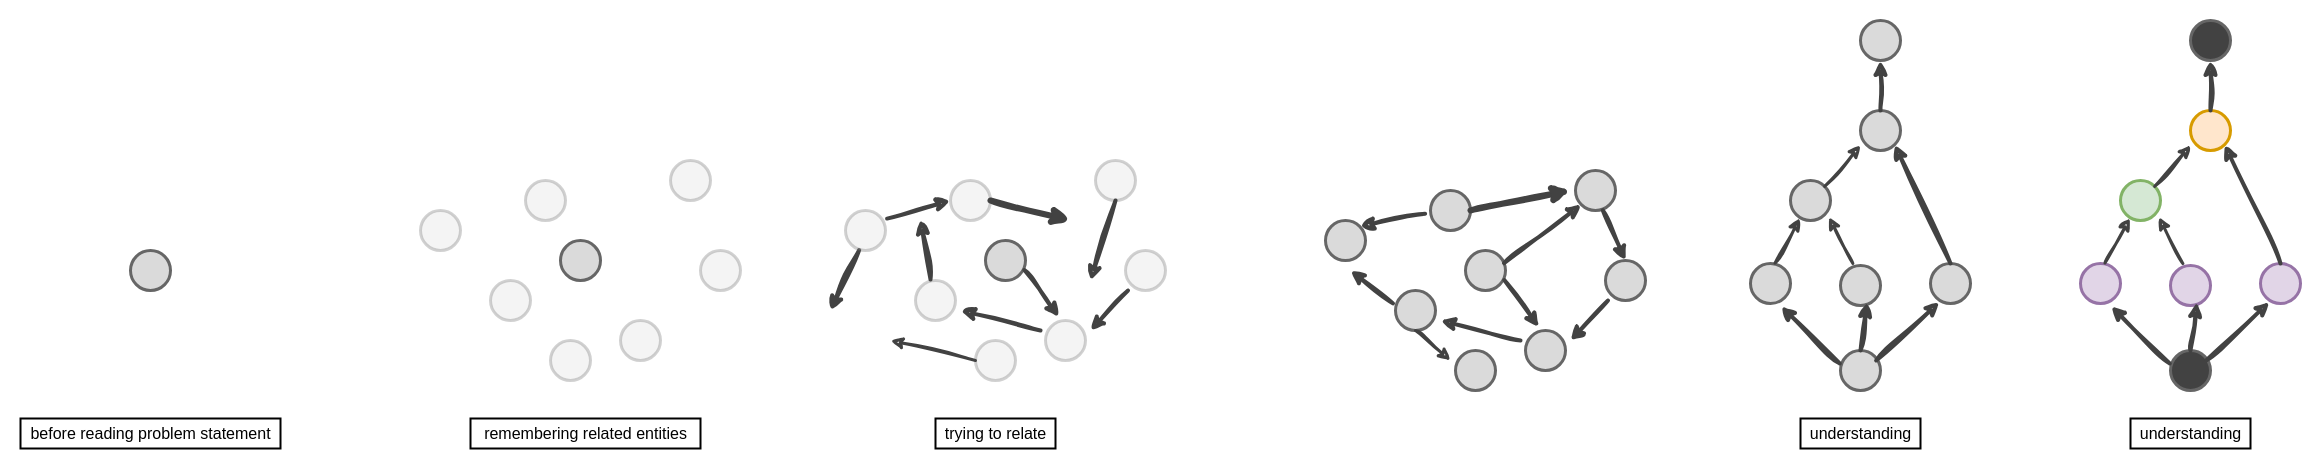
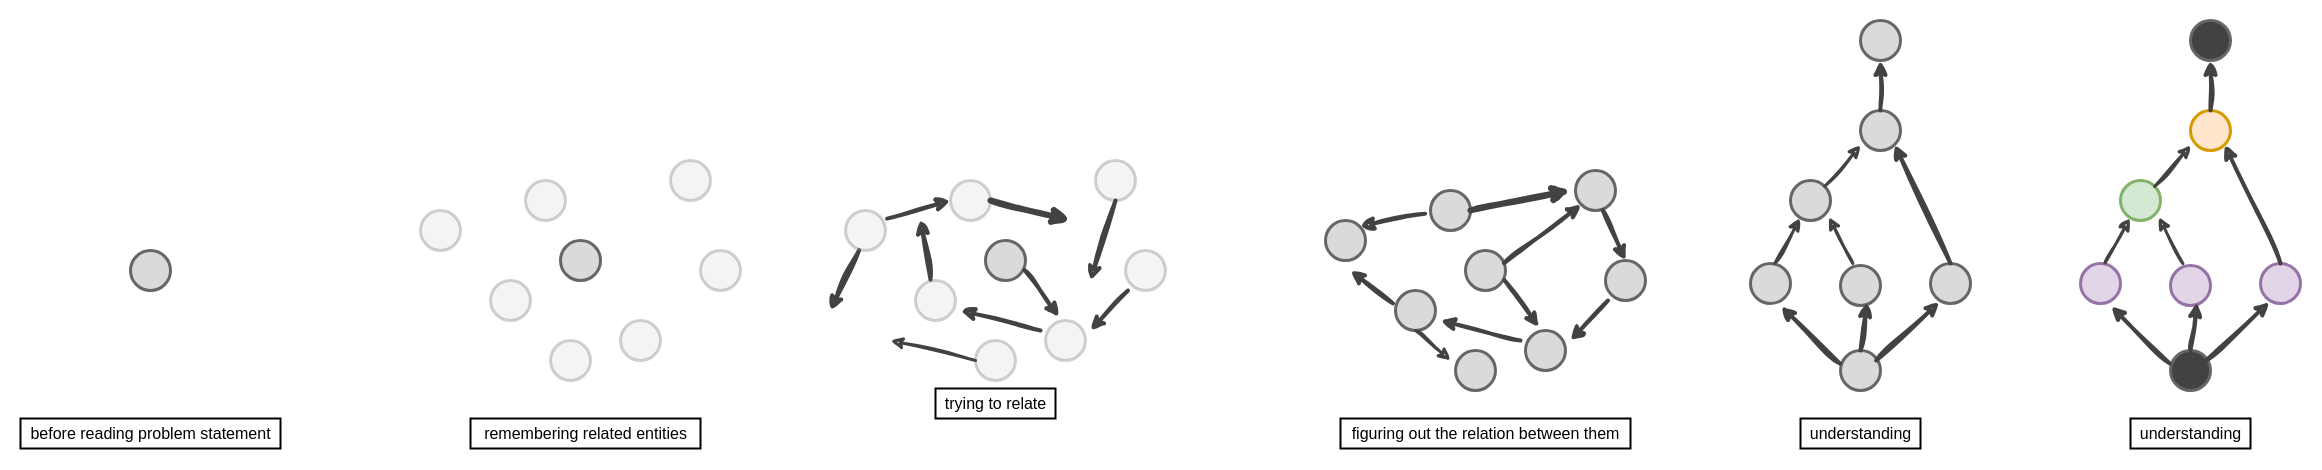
node "trying to relate": moved (996, 434) -> (996, 404)
node "figuring out the relation between them": added
